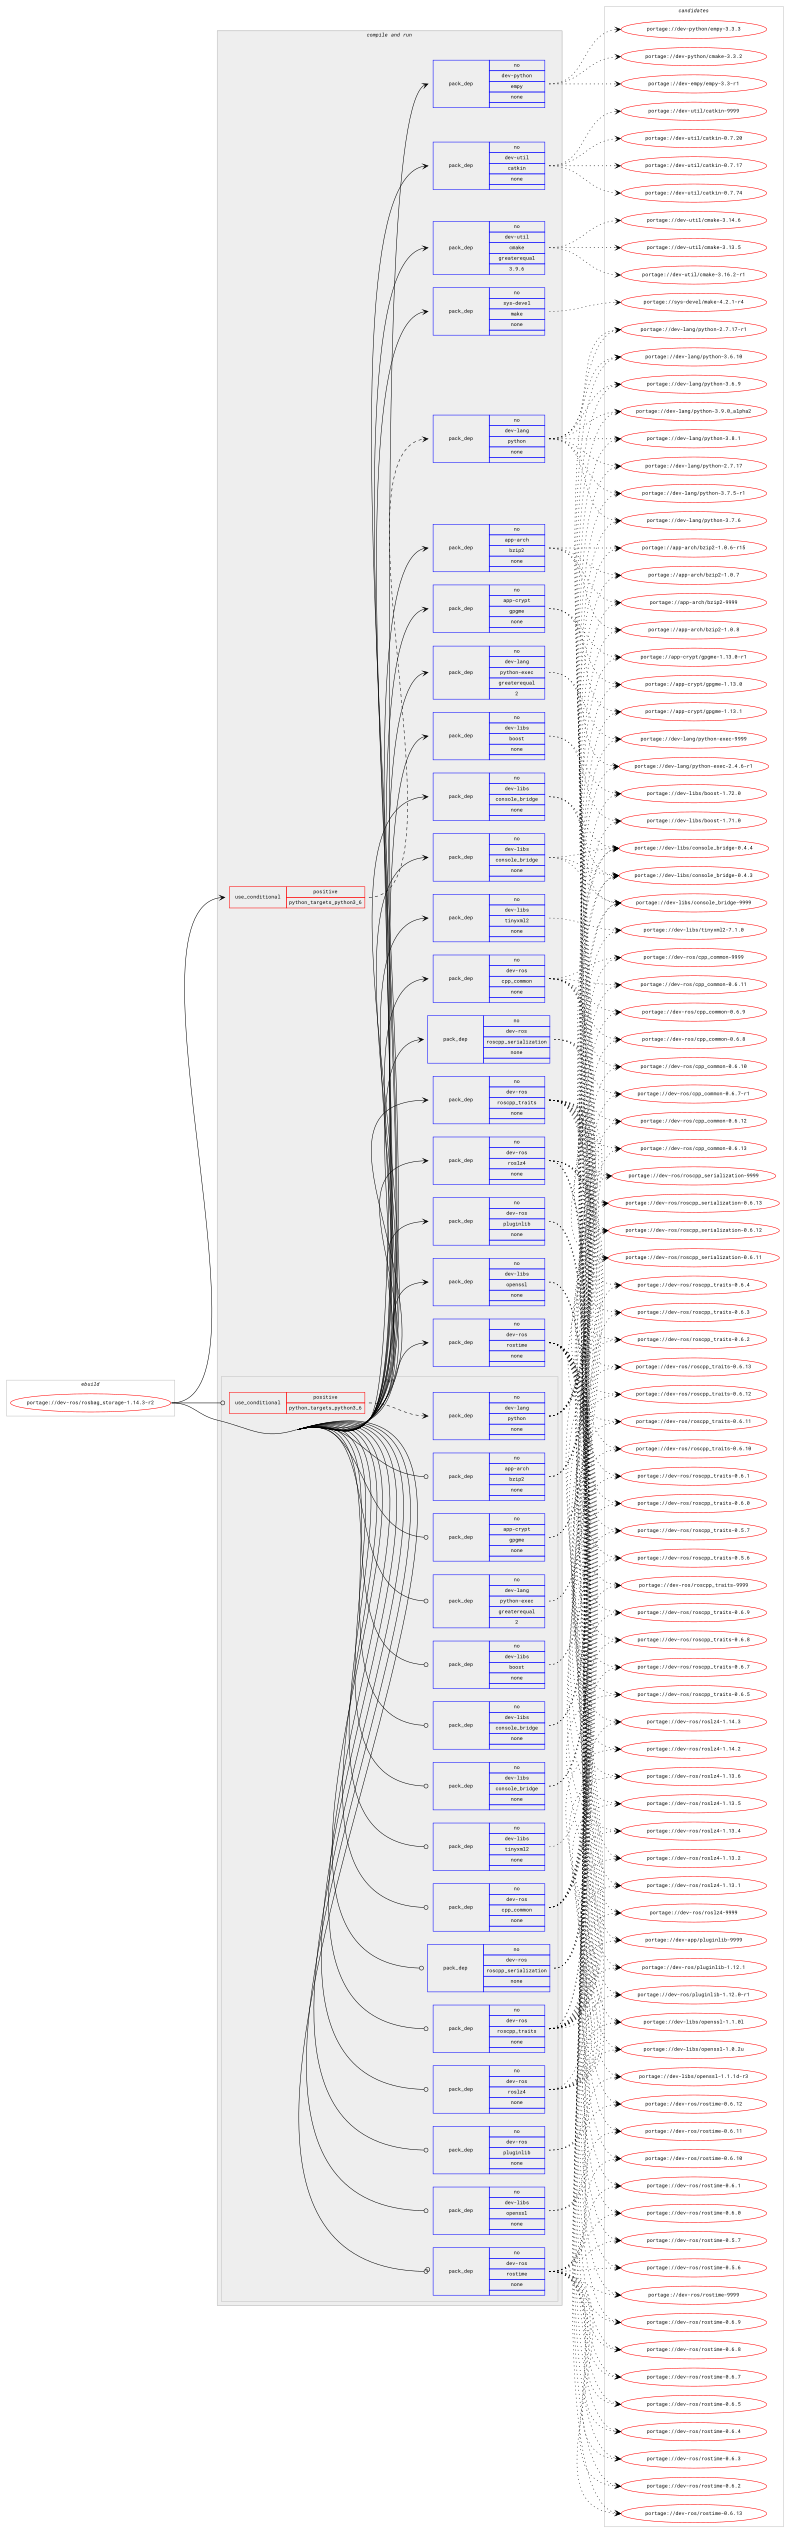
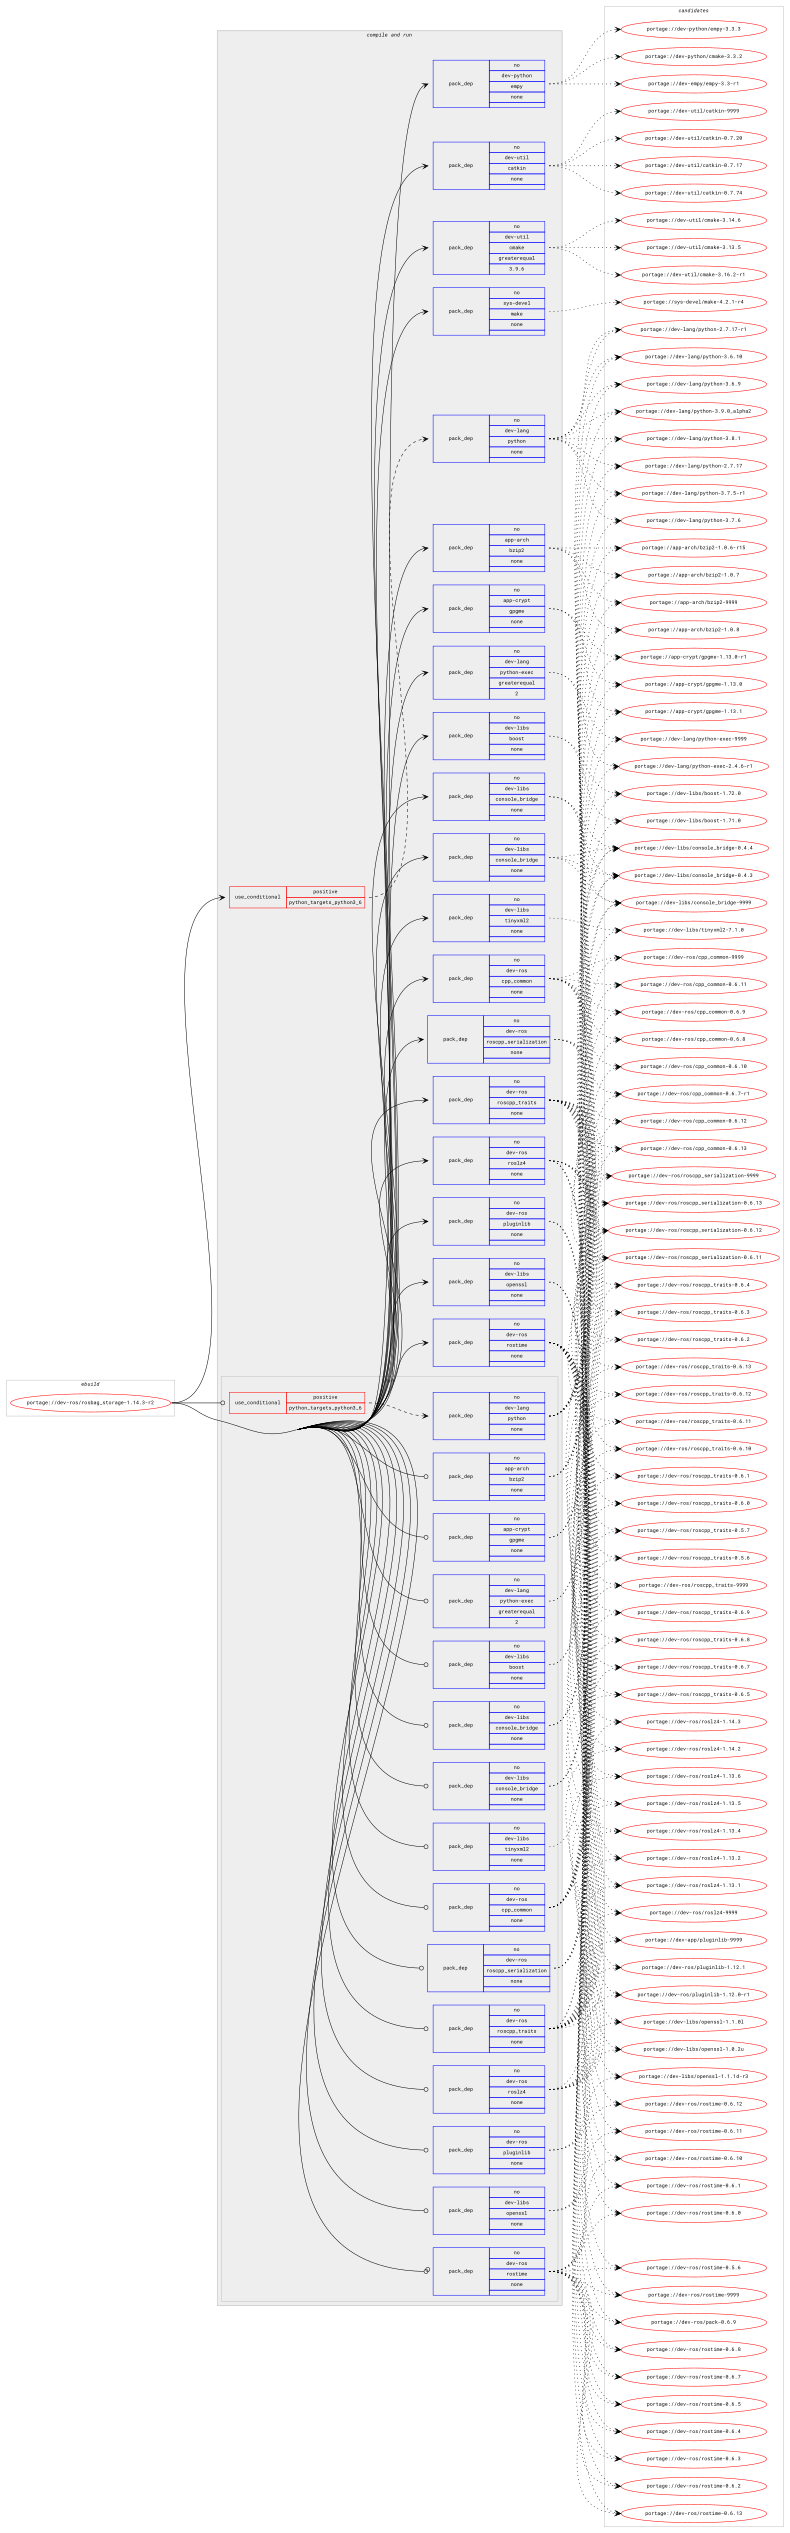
node "portage://dev-ros/rostime-0.5.7": removed
node "portage://dev-ros/rostime-0.6.9": label "portage://dev-ros/rostime-0.6.9" -> "portage://dev-ros/pack-0.6.9"
